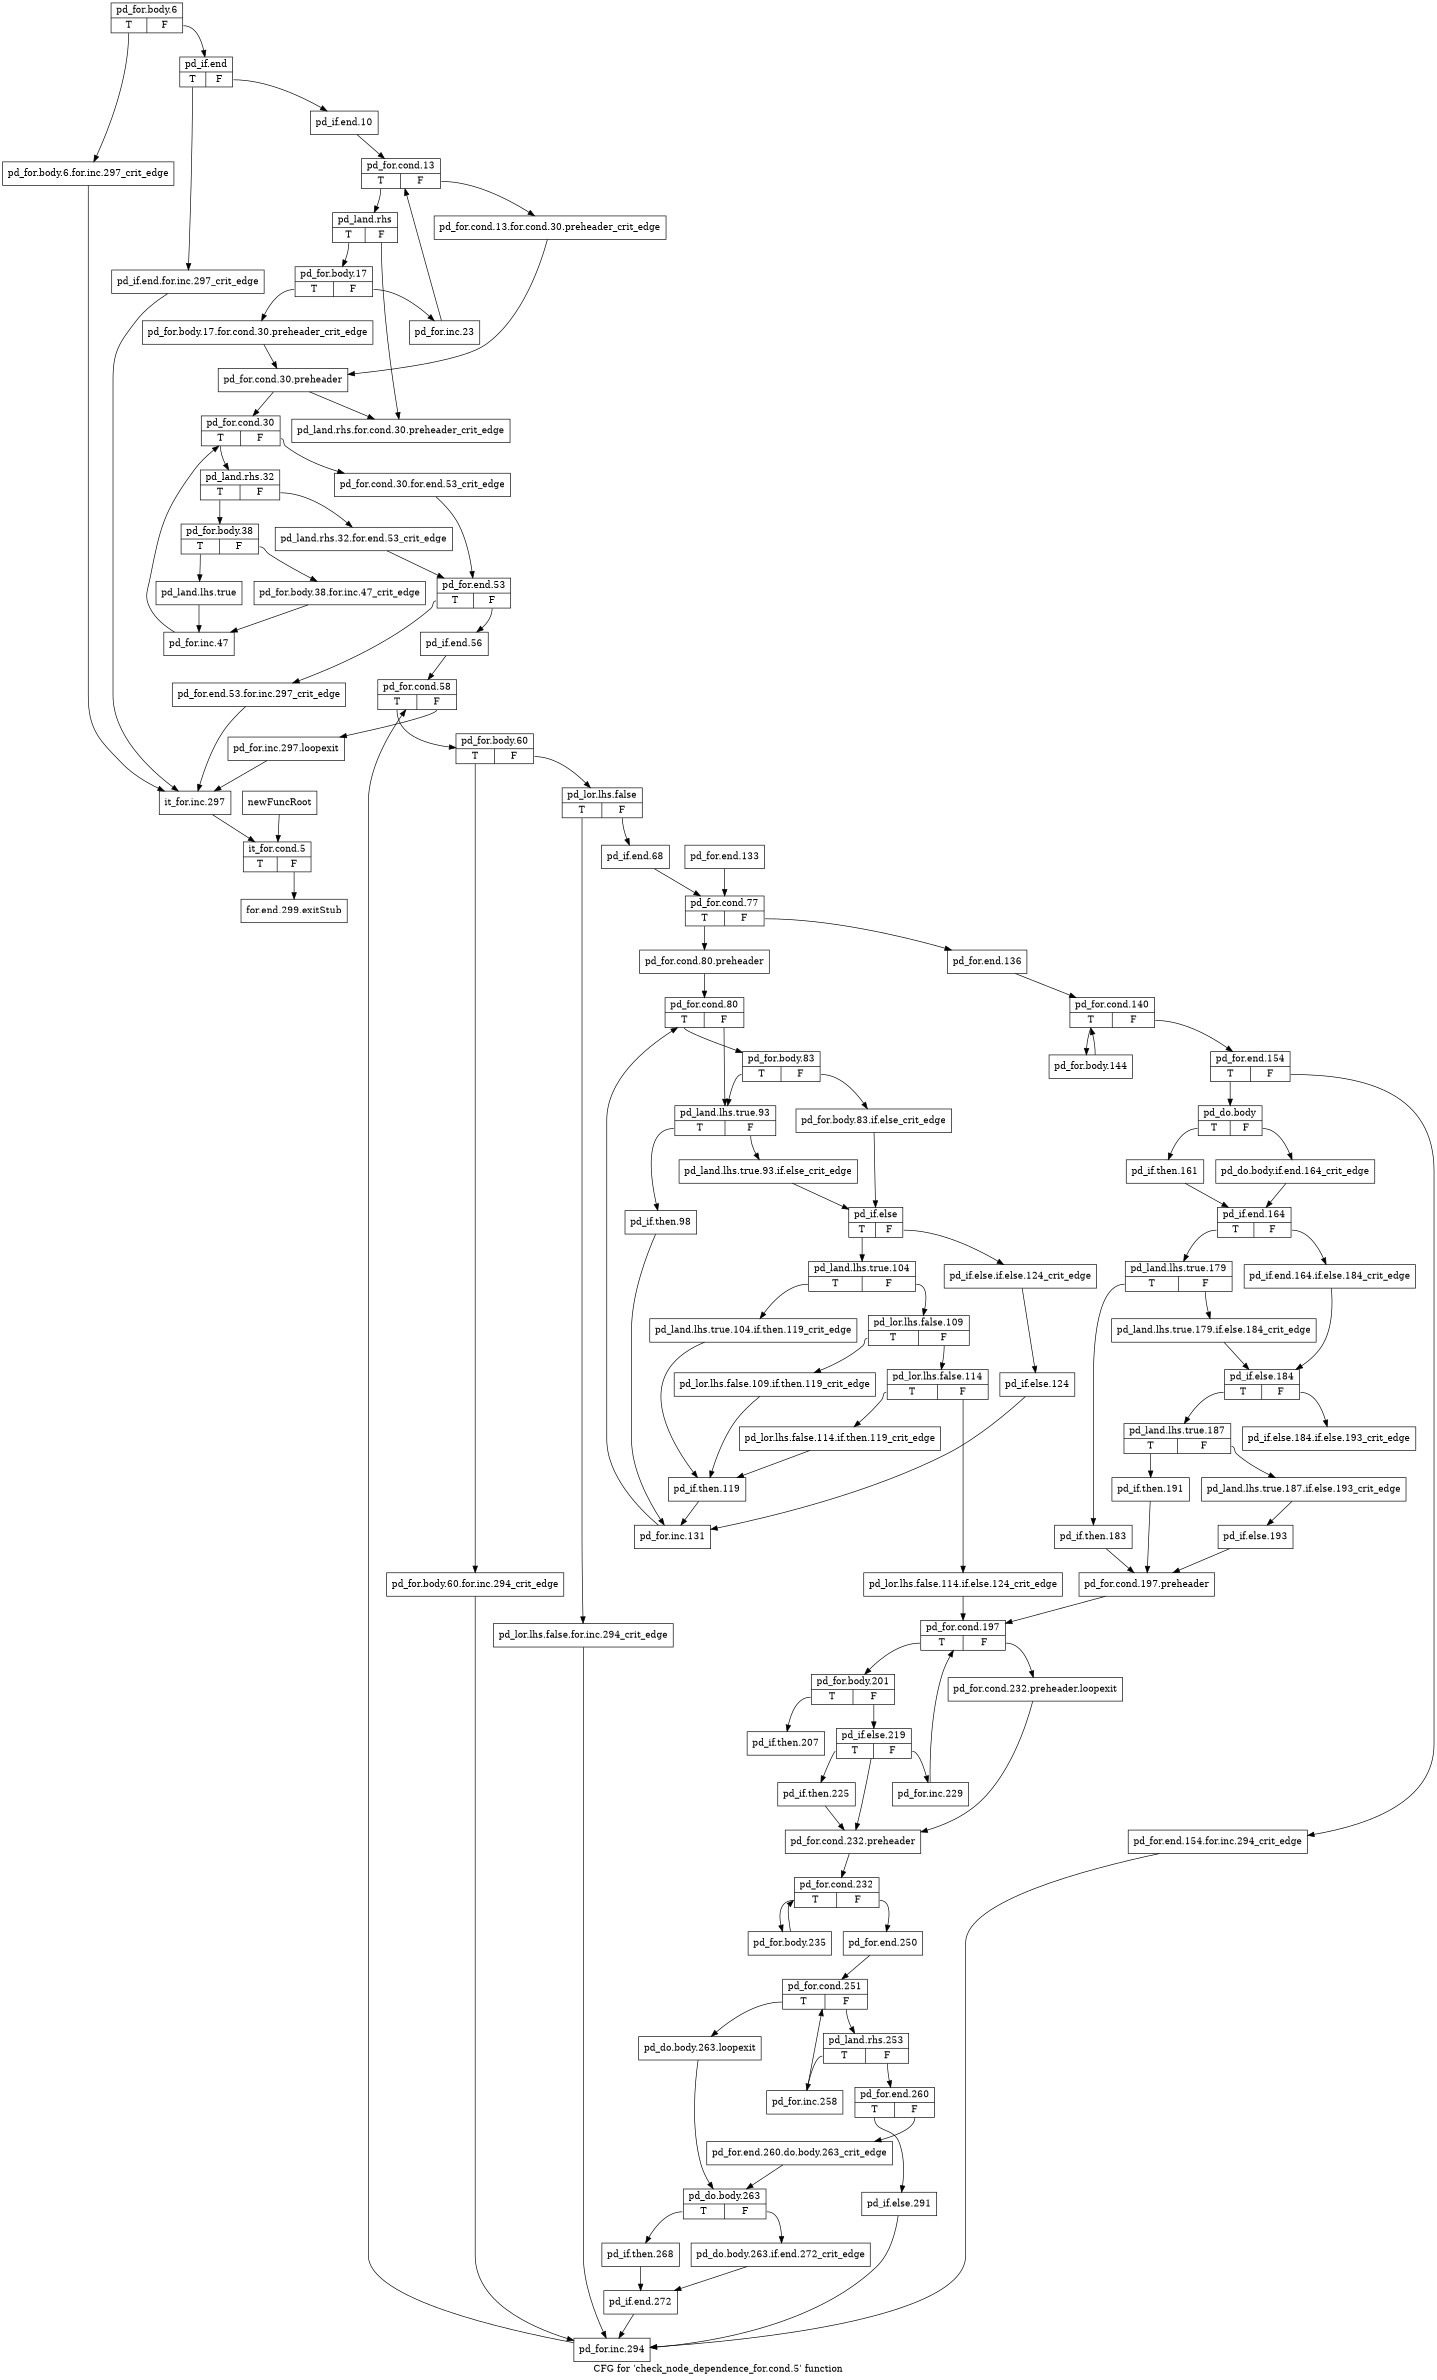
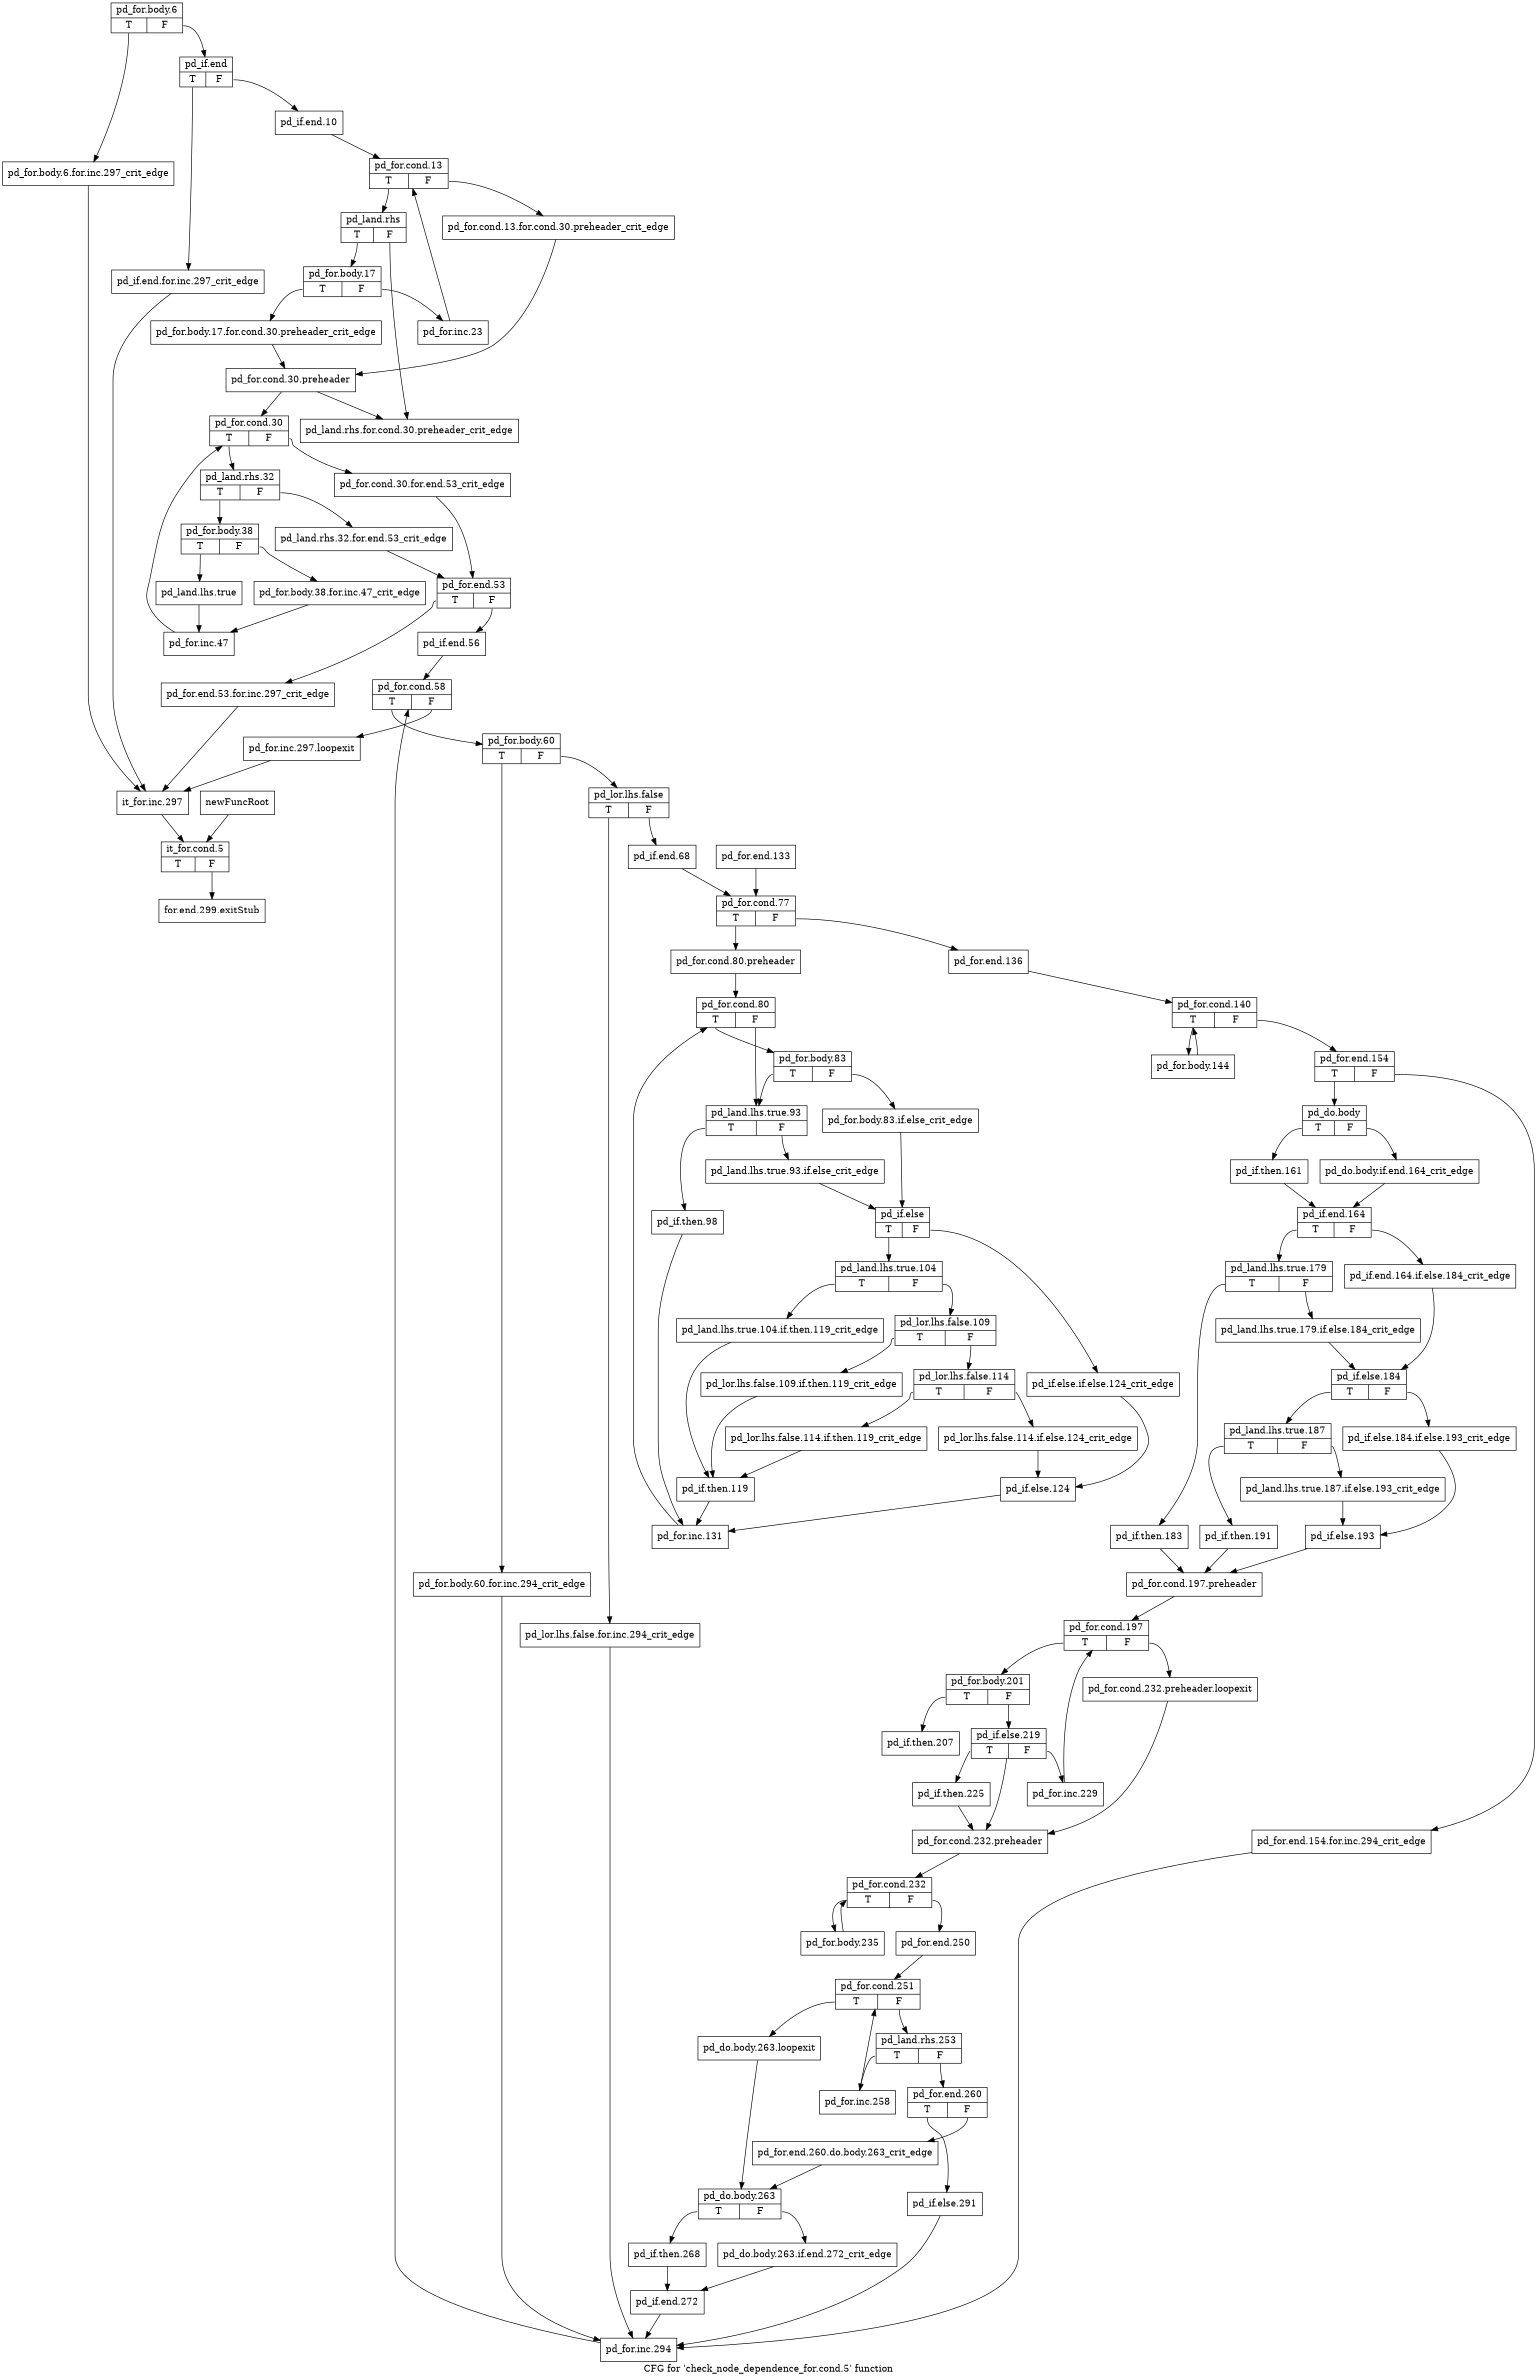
edge "pd_if.else.184.if.else.193_crit_edge" -> "pd_if.else.193": added
edge "pd_lor.lhs.false.114.if.else.124_crit_edge" -> "pd_for.cond.197": now "pd_lor.lhs.false.114.if.else.124_crit_edge" -> "pd_if.else.124"
